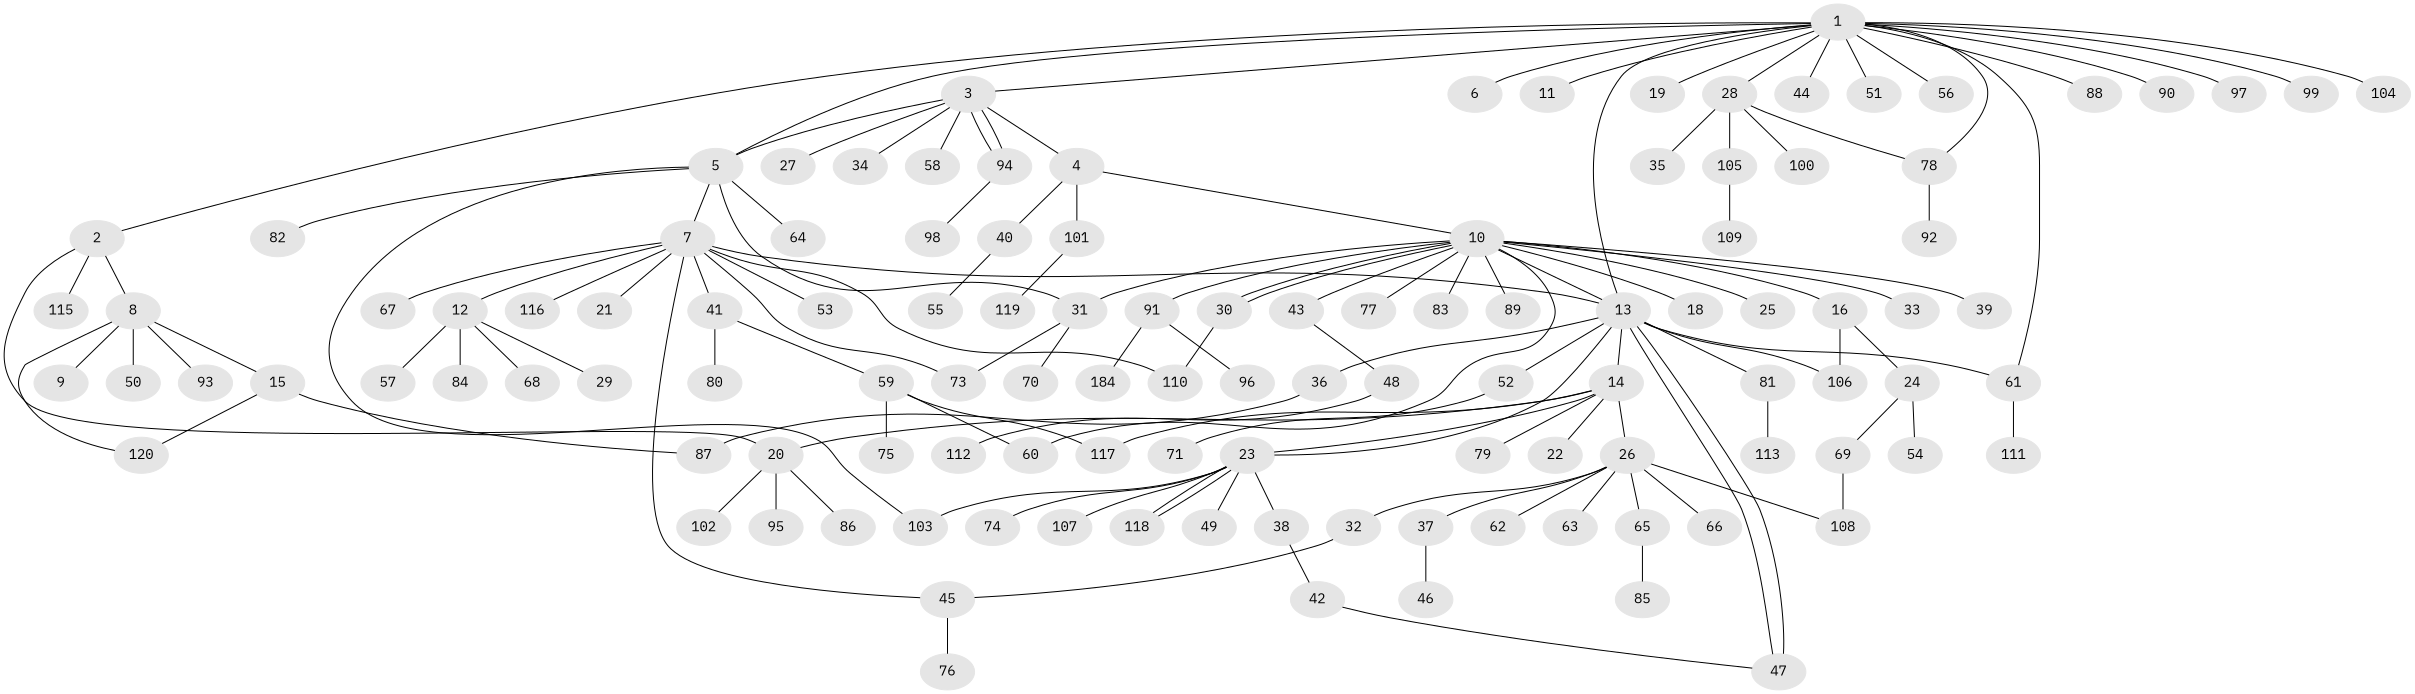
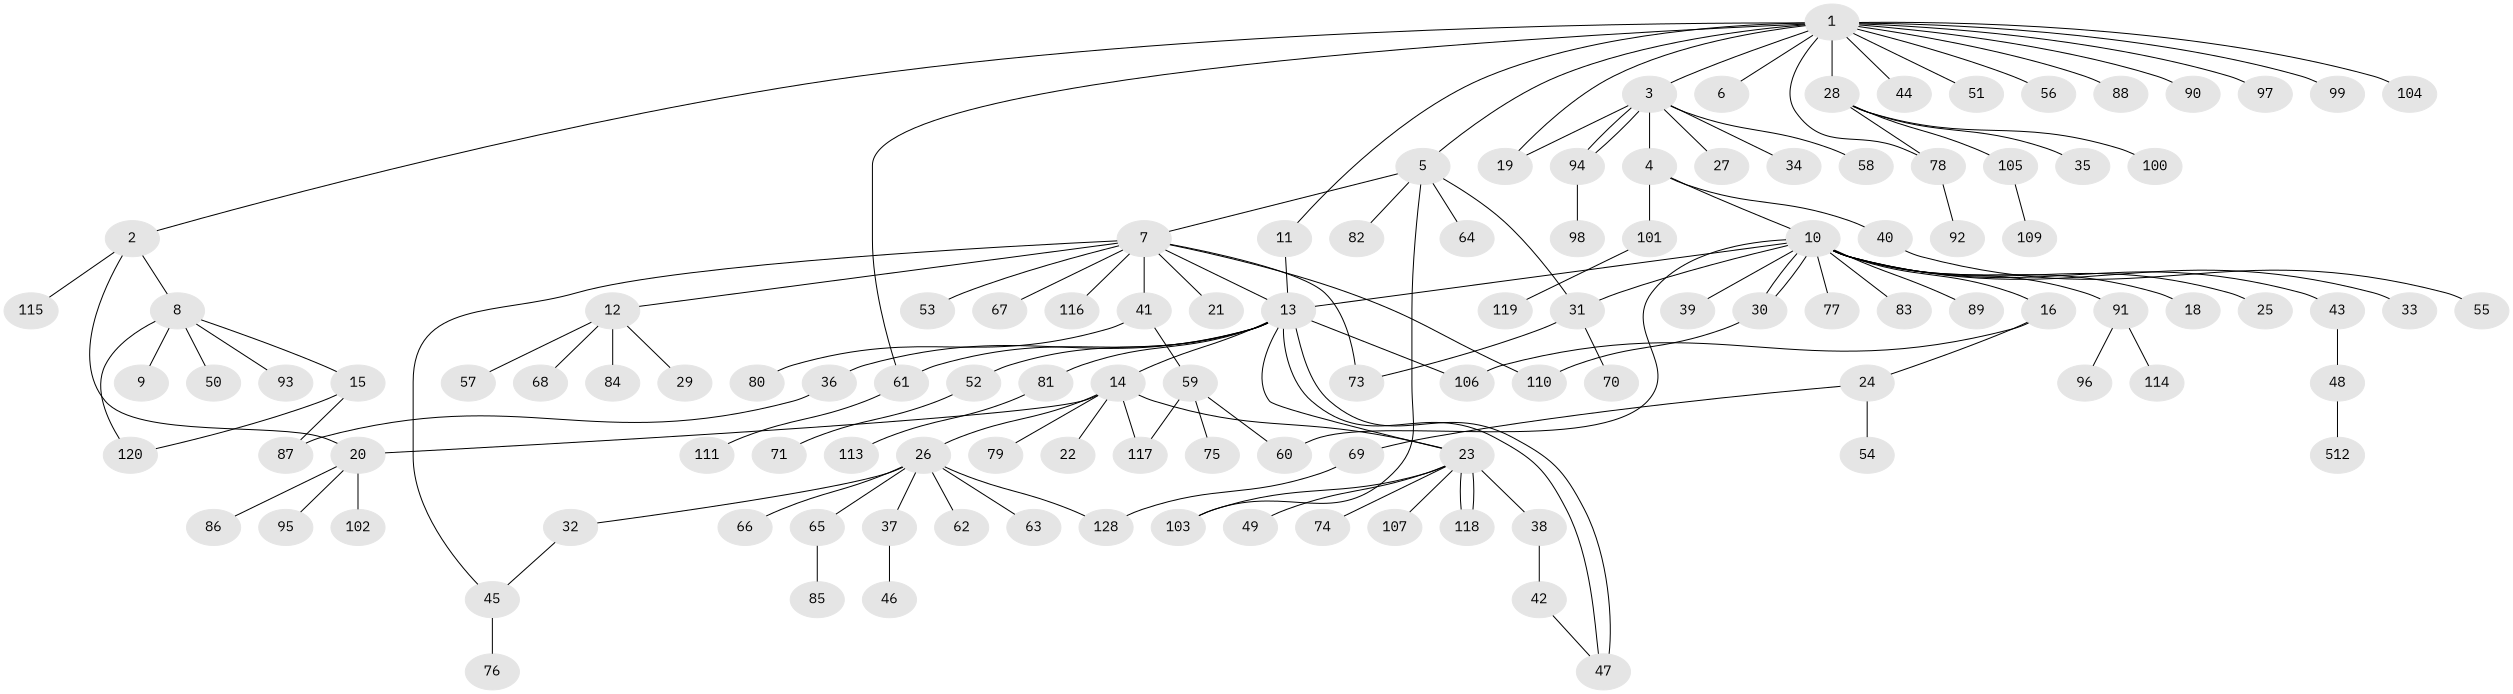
edge "1" -- "13": now "11" -- "13"
edge "3" -- "5": now "3" -- "19"
node "184": label "184" -> "114"
node "112": label "112" -> "512"
node "108": label "108" -> "128"
